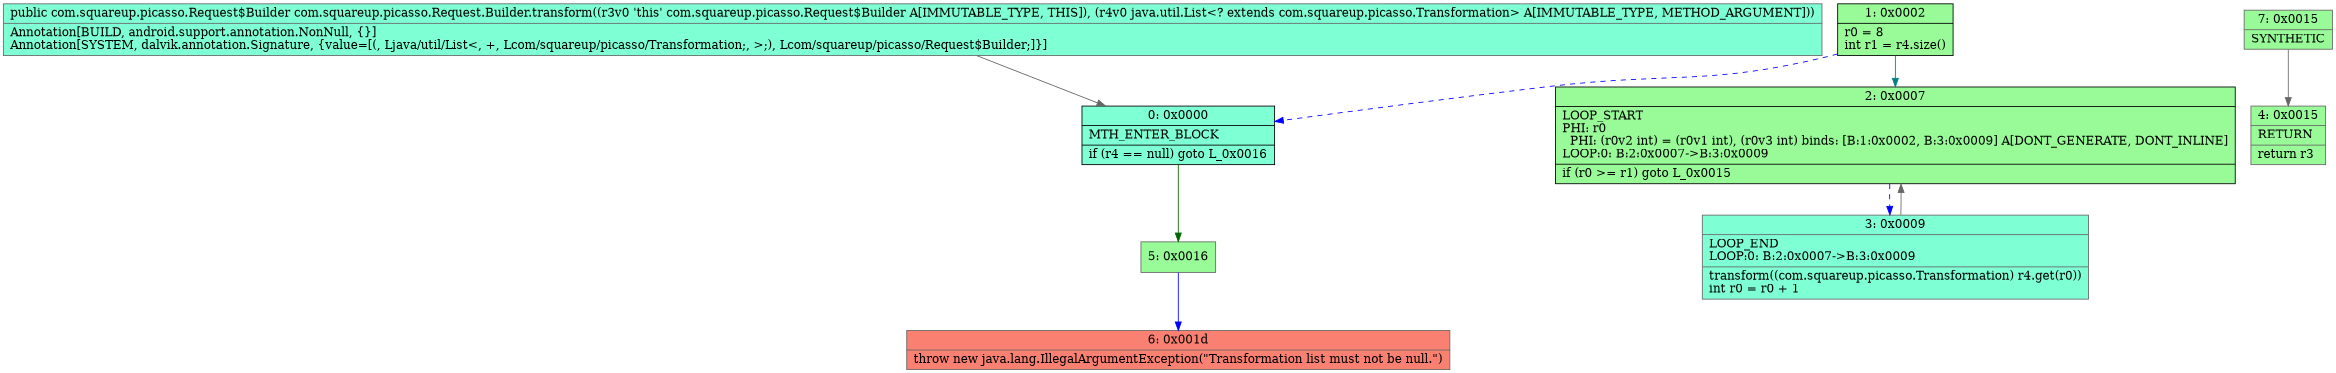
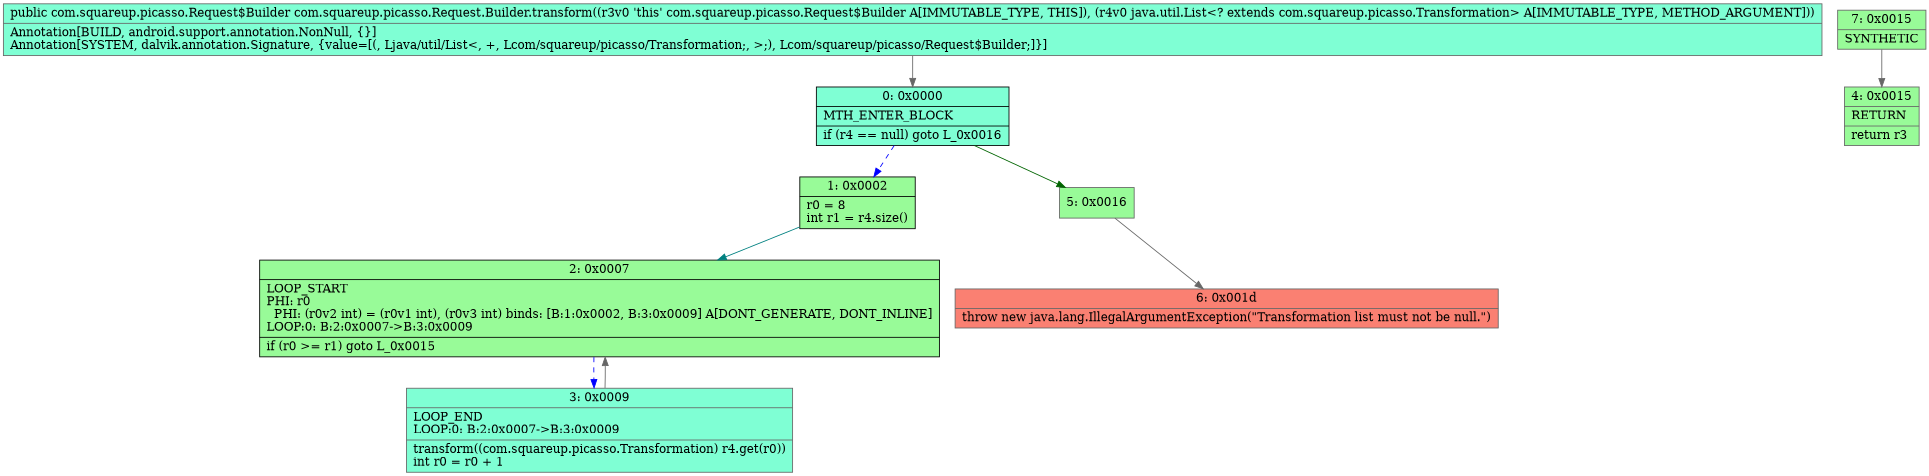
edge "1: 0x0002" -> "0: 0x0000": reversed
edge "5: 0x0016" -> "6: 0x001d": color blue -> gray40
